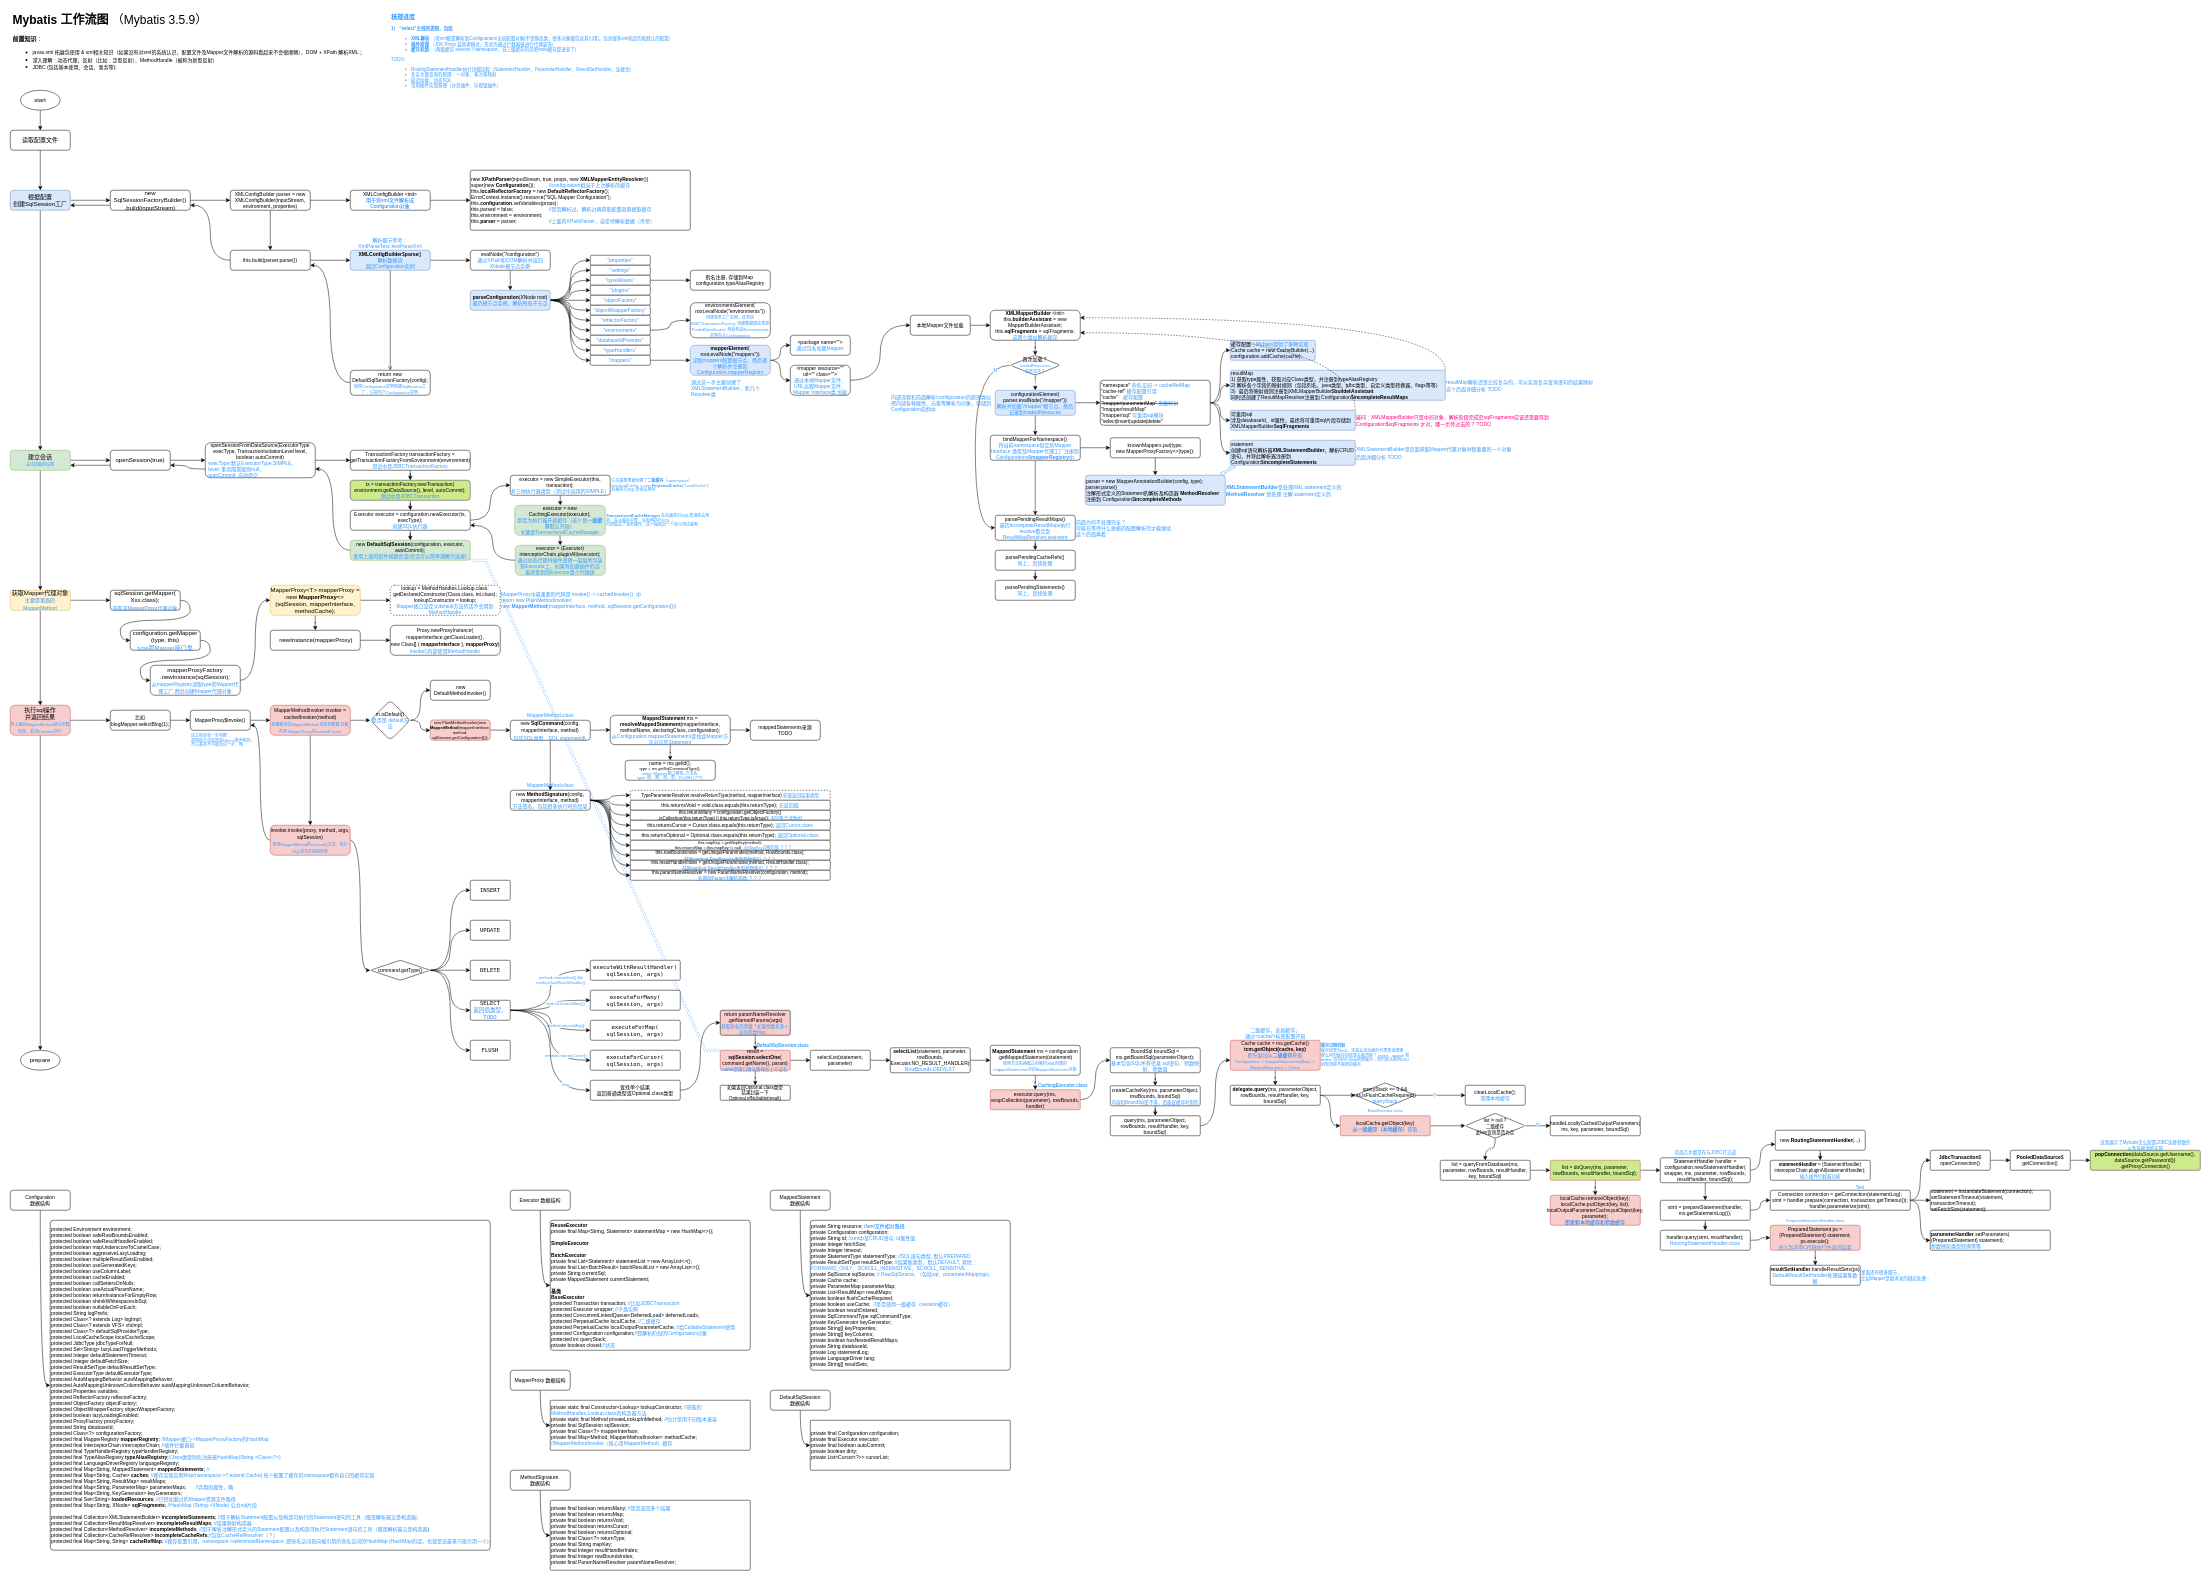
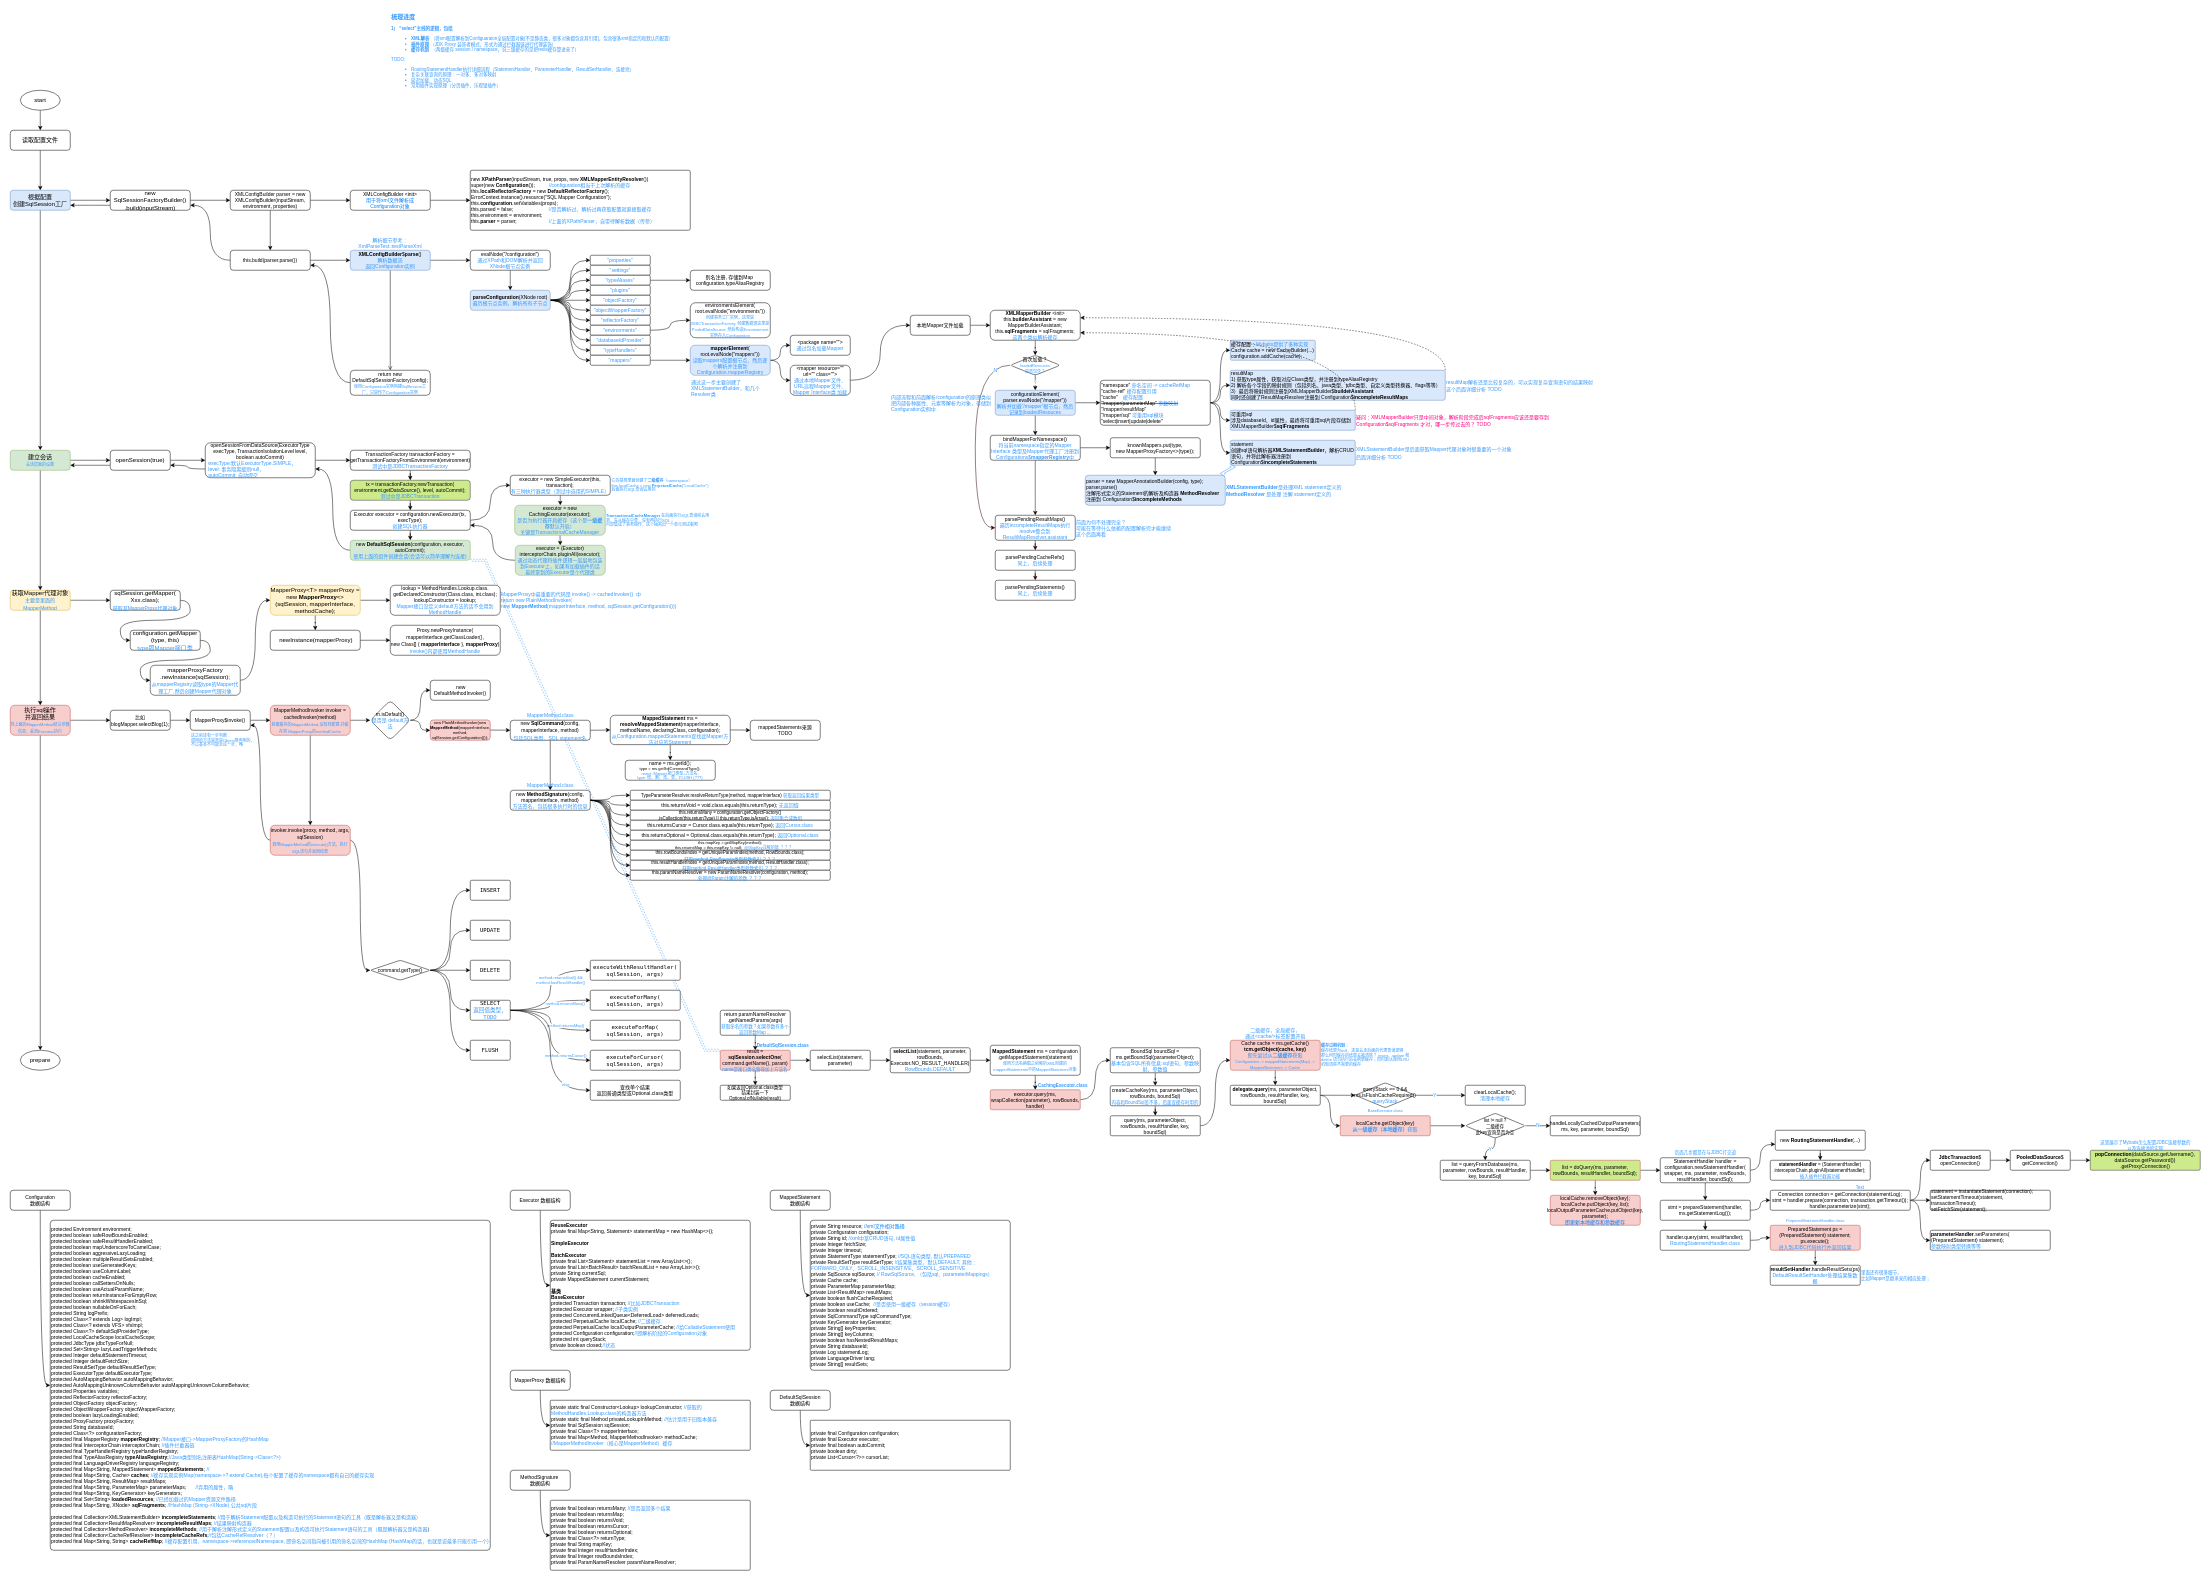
node "Mybatis 工作流图 （Mybatis 3.5.9）前置知识： javax.xml 拓展包使用 & xml相关知识（如果没有对xml的系统认识，配置文件及Mapper文件解析的源码看起来不会很顺畅），DOM + XPath 解析XML； 深入理解：动态代理、反射（比如：泛型反射）、MethodHandle（被称为新型反射） JDBC (包括基本使用、会话、事务等);": removed
node "lookup = MethodHandles.Lookup.class.getDeclaredConstructor(Class.class, int.class);lookupConstructor = lookup; Mapper接口没定义default方法的话不会用到 MethodHandle": style dashed -> solid
node "TypeParameterResolver.resolveReturnType(method, mapperInterface) 获取返回结果类型": style dashed -> solid
edge "查找单个结果 返回普通类型或Optional.class类型" -> "return paramNameResolver .getNamedParams(args) 获取命名的参数？如果参数有多个返回参数Map ...": removed
node "return paramNameResolver .getNamedParams(args) 获取命名的参数？如果参数有多个返回参数Map ...": fillcolor #f8cecc -> #ffffff
